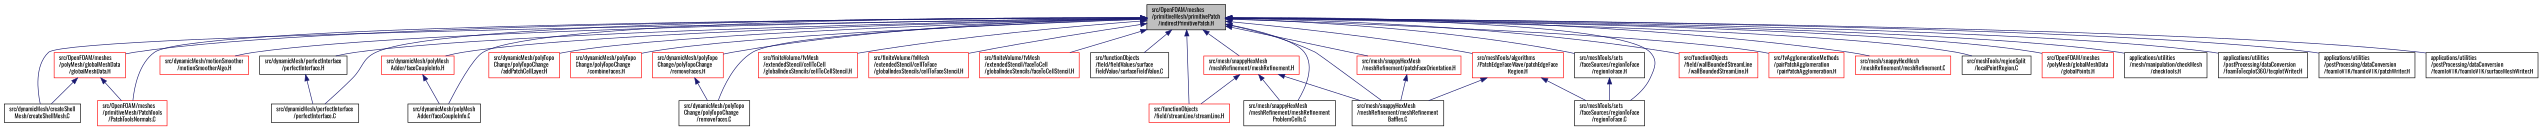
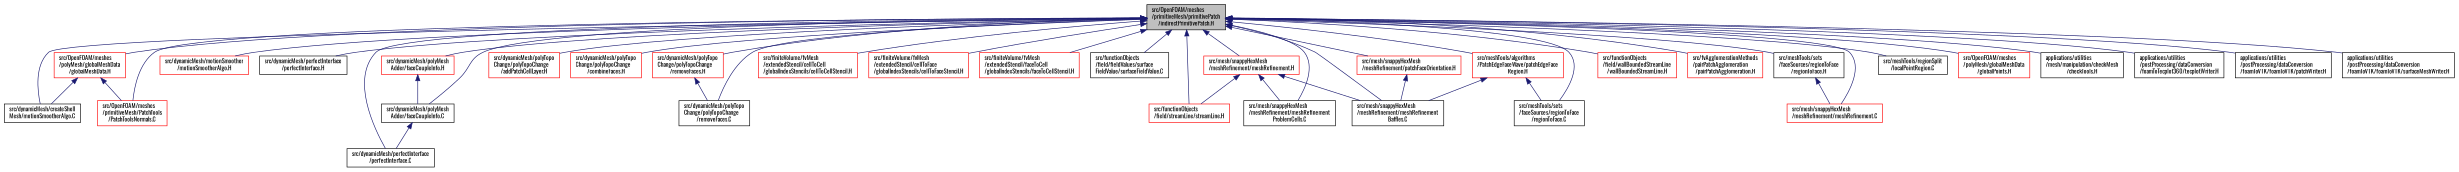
edge "src/dynamicMesh/perfectInterface /perfectInterface.C" -> "src/dynamicMesh/perfectInterface /perfectInterface.H": now "src/dynamicMesh/perfectInterface /perfectInterface.C" -> "src/dynamicMesh/polyMesh Adder/faceCoupleInfo.C"
edge "src/meshTools/sets /faceSources/regionToFace /regionToFace.C" -> "src/meshTools/sets /faceSources/regionToFace /regionToFace.H": now "src/mesh/snappyHexMesh /meshRefinement/meshRefinement.C" -> "src/meshTools/sets /faceSources/regionToFace /regionToFace.H"
node "src/dynamicMesh/createShell Mesh/createShellMesh.C": label "src/dynamicMesh/createShell Mesh/createShellMesh.C" -> "src/dynamicMesh/createShell Mesh/motionSmootherAlgo.C"
